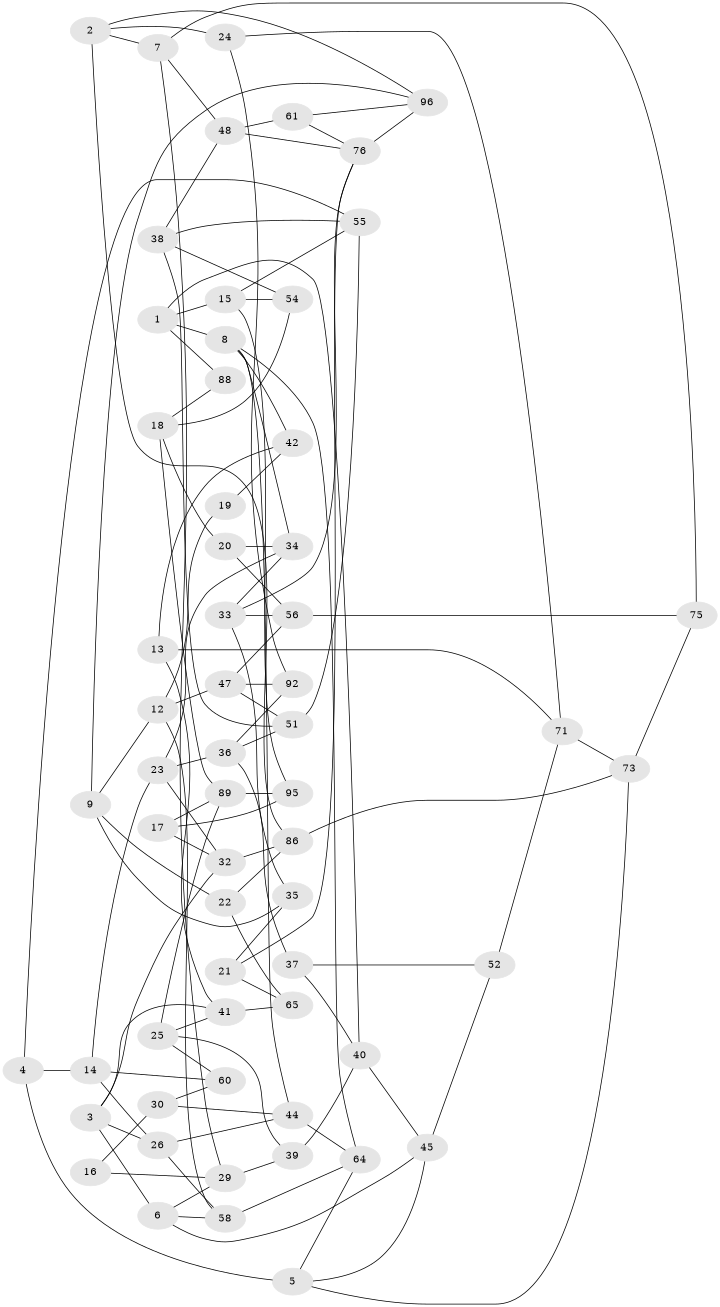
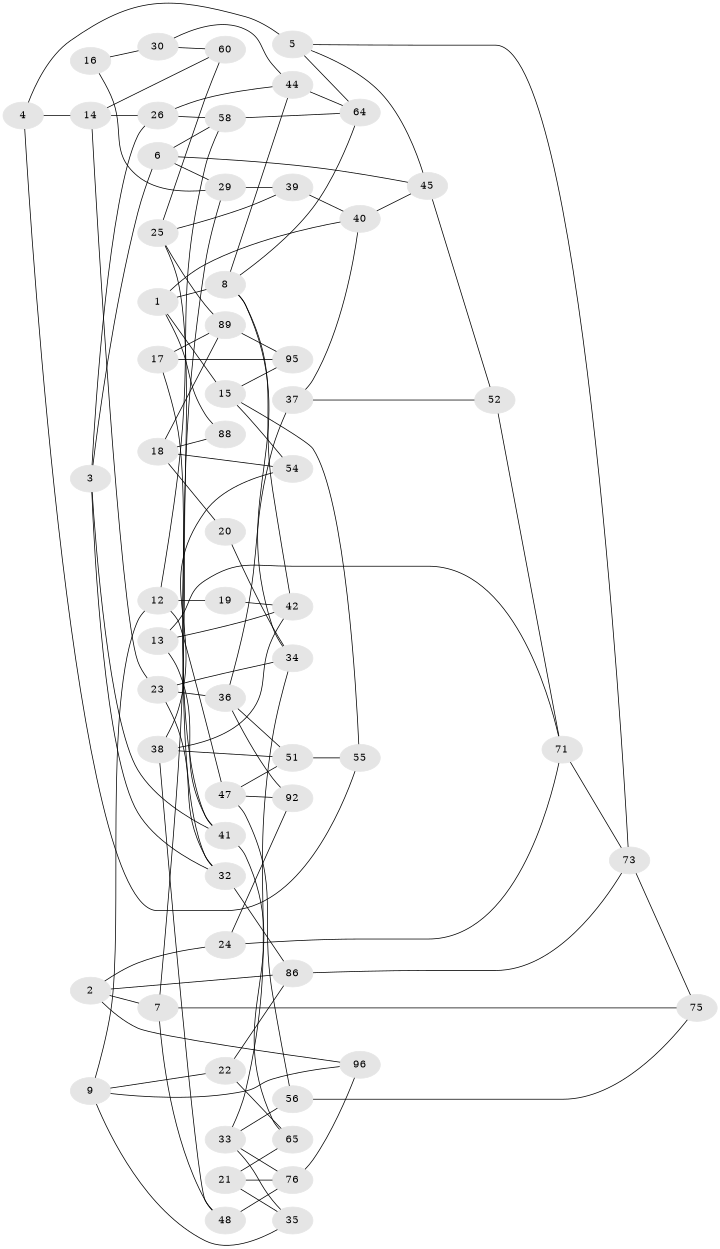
node "61": removed
edge "55" -- "38": now "42" -- "38"
edge "20" -- "56": removed
